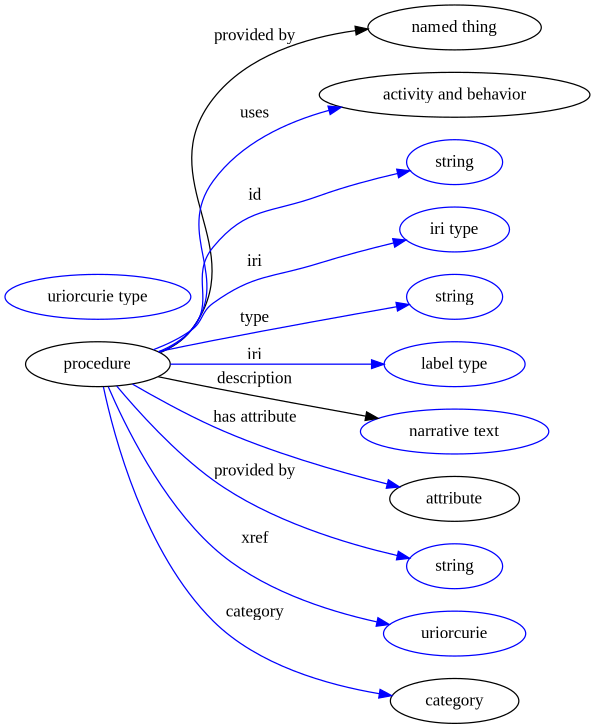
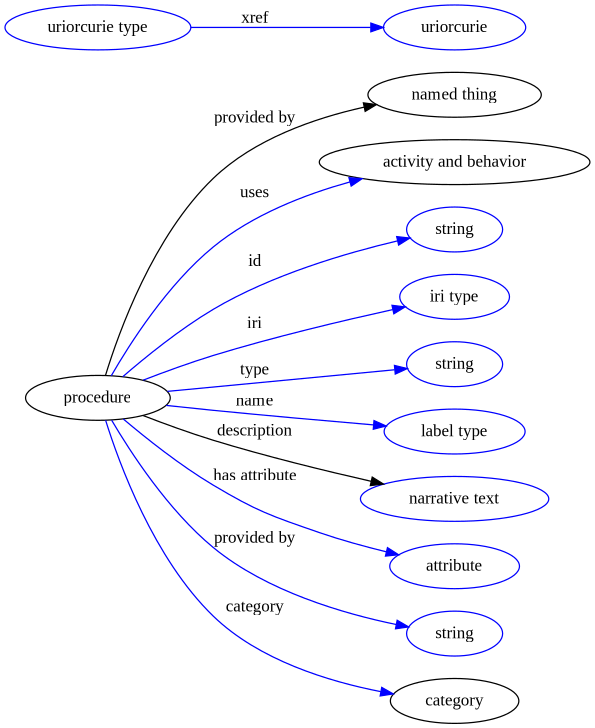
edge "procedure" -> "label type": label "iri" -> "name"
node "attribute": color black -> blue
edge "procedure" -> "uriorcurie": now "uriorcurie type" -> "uriorcurie"
